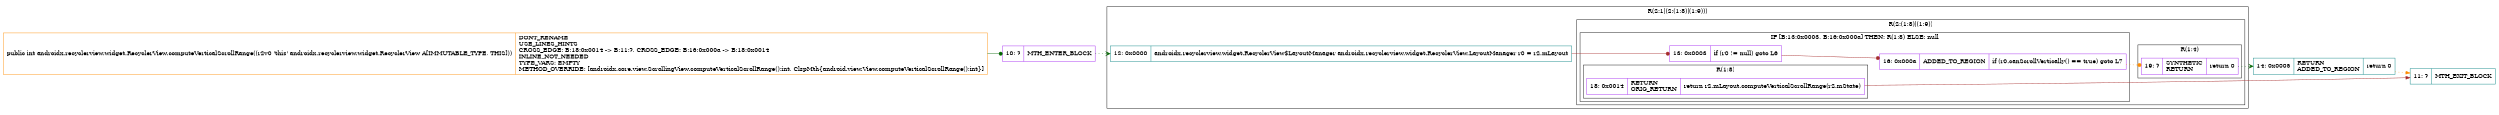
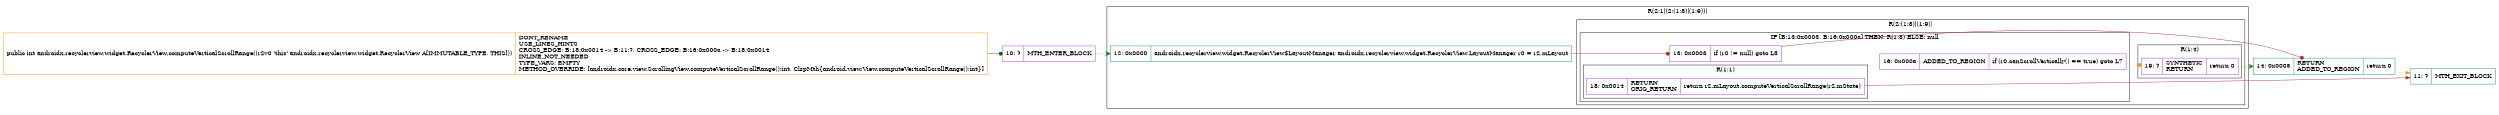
node "13: 0x0003": text "if (r0 != null) goto L6" -> "if (r0 != null) goto L5"
edge "13: 0x0003" -> "16: 0x000a": now "13: 0x0003" -> "14: 0x0005"
cluster "R(1:8)": label "R(1:8)" -> "R(1:1)"
